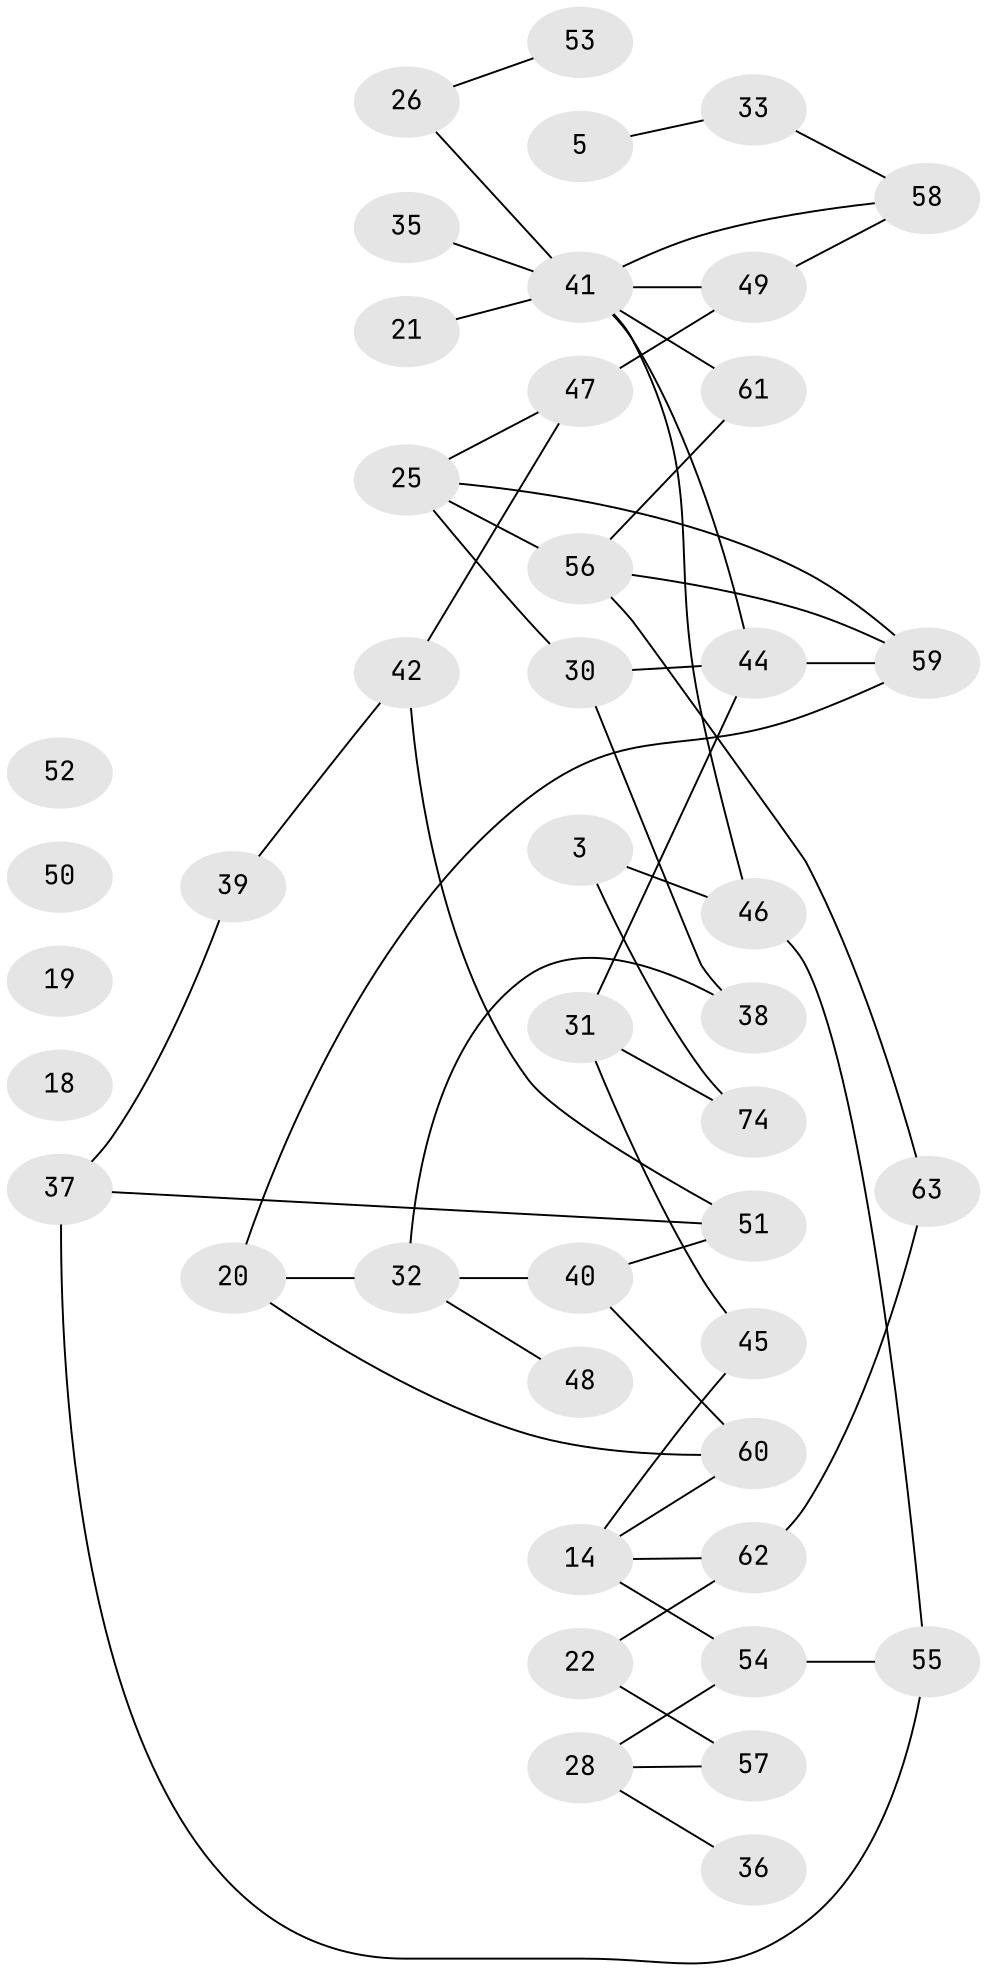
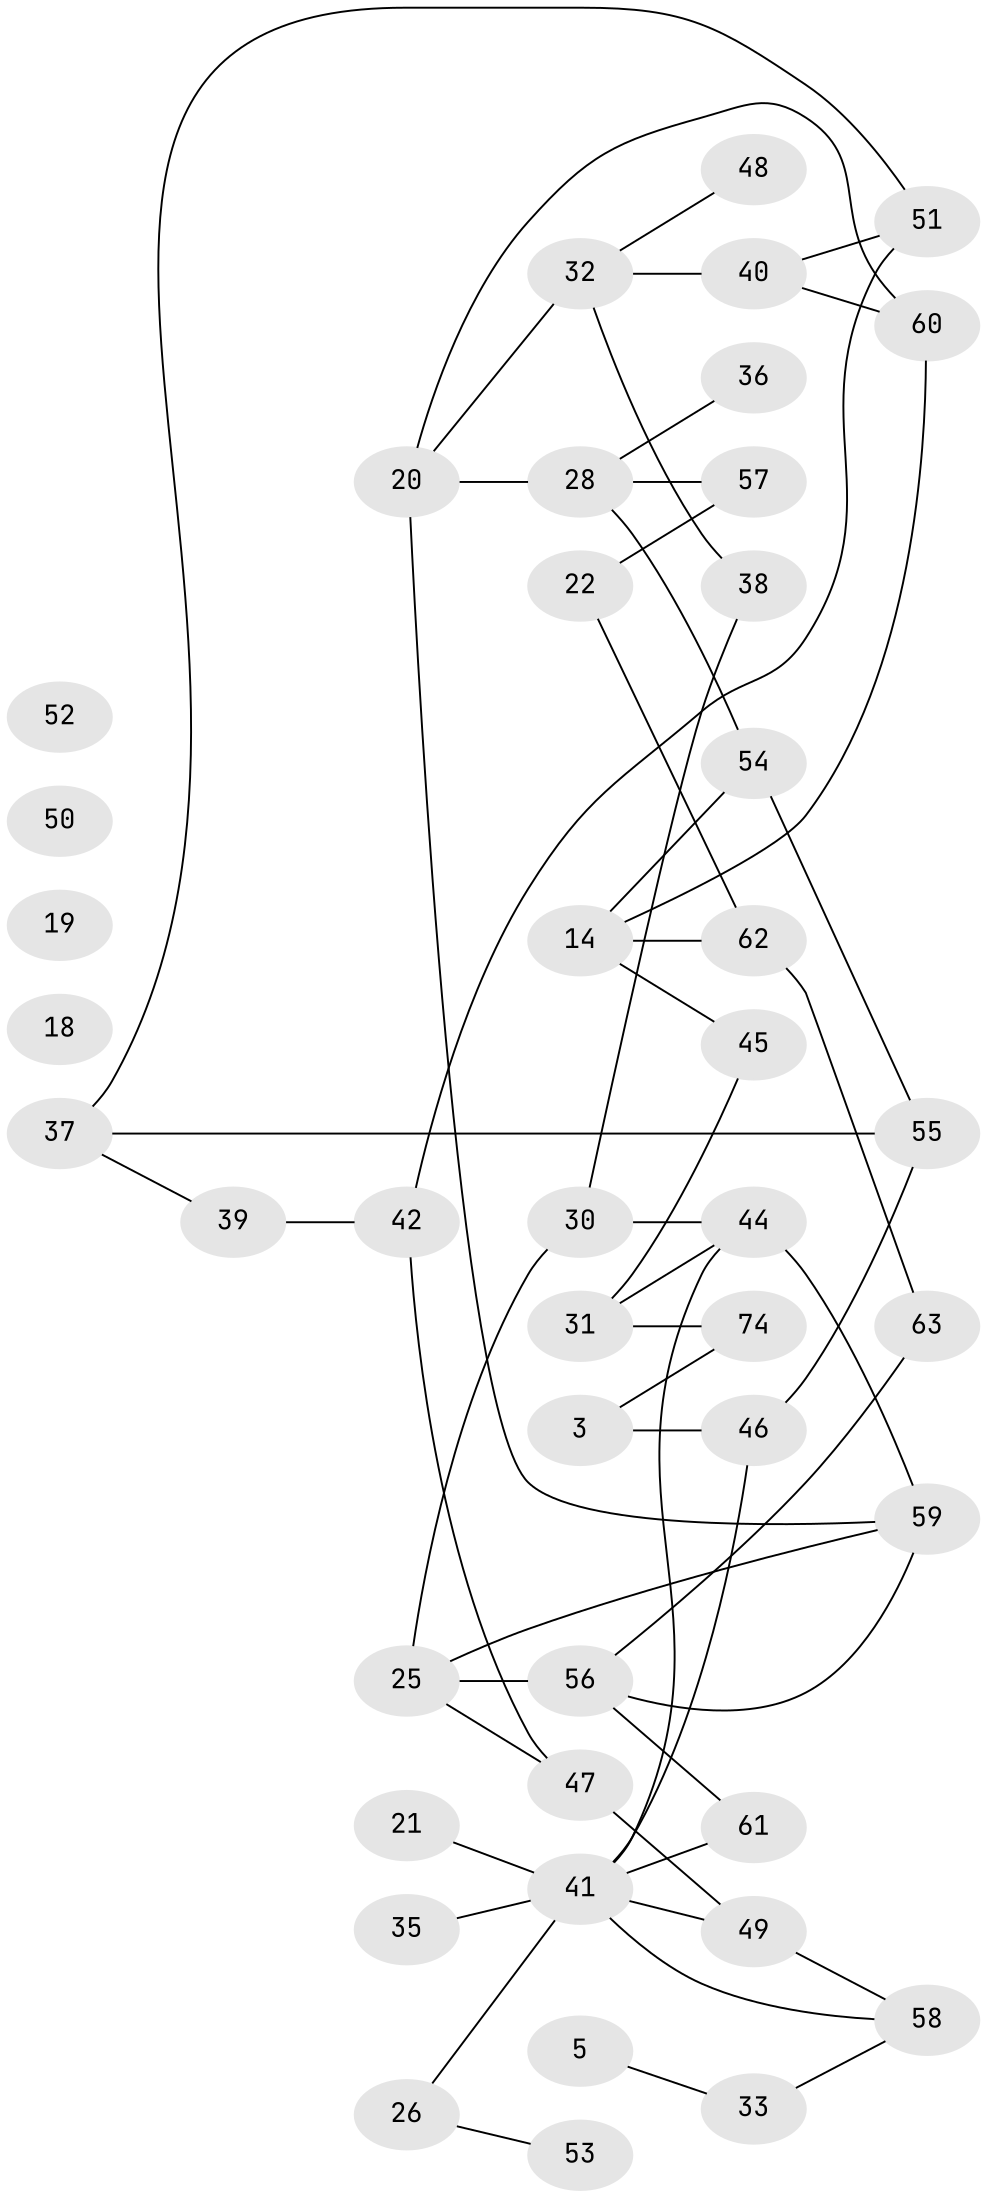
edge "20" -- "28": added
